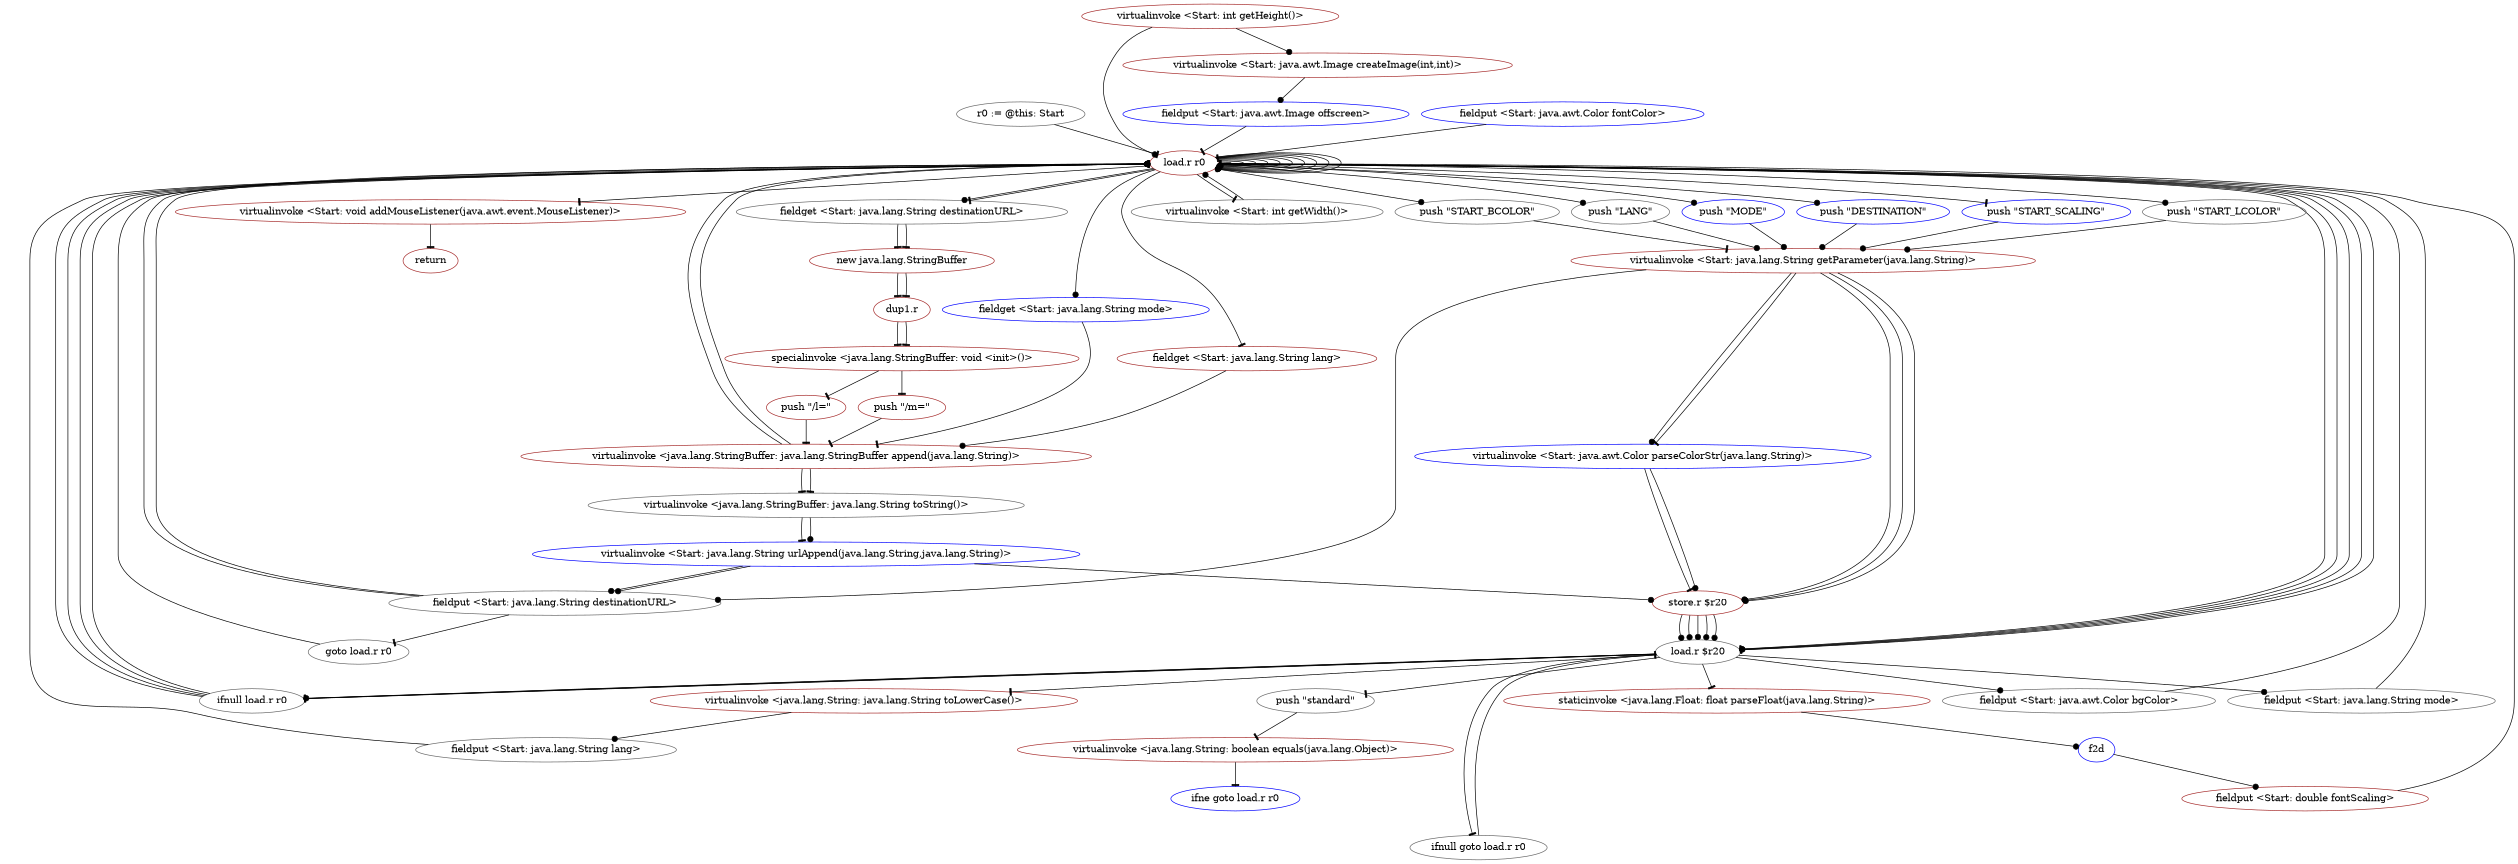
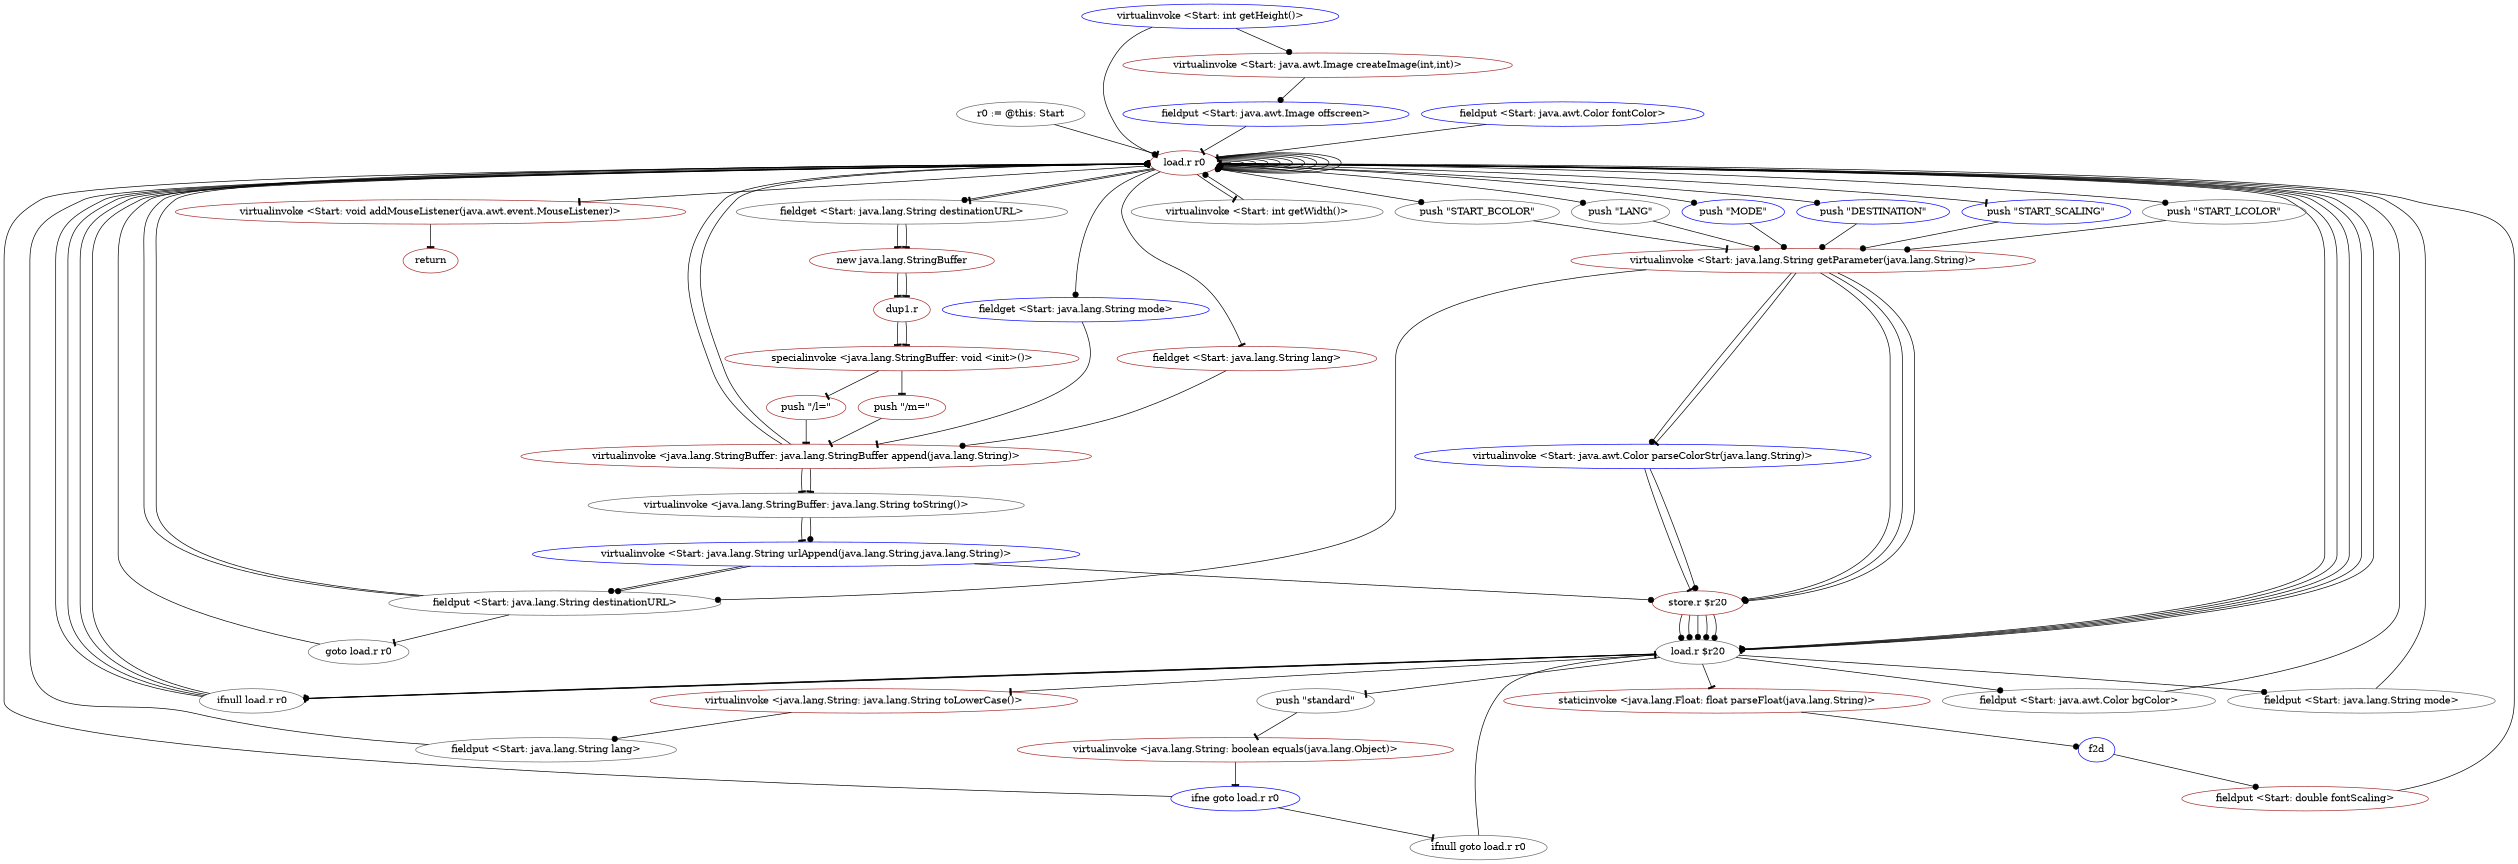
node "virtualinvoke <Start: int getHeight()>": color brown -> blue
edge "ifne goto load.r r0" -> "load.r r0": added
edge "load.r $r20" -> "ifnull goto load.r r0": now "ifne goto load.r r0" -> "ifnull goto load.r r0"
